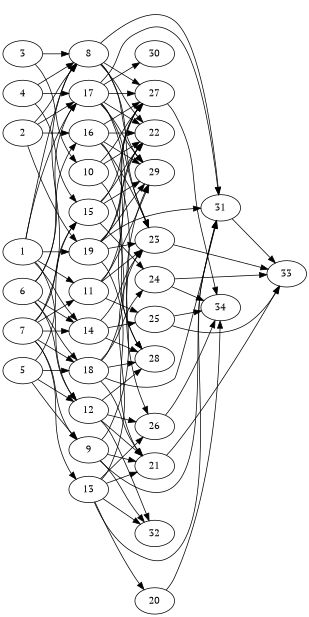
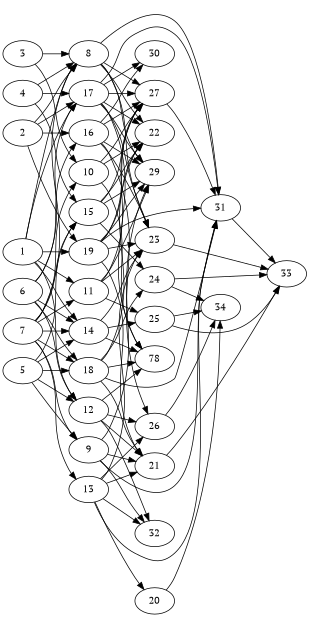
edge "16" -> "22": now "16" -> "30"
edge "27" -> "34": now "27" -> "31"
edge "7" -> "10": added
edge "5" -> "14": added
node "28": label "28" -> "78"
